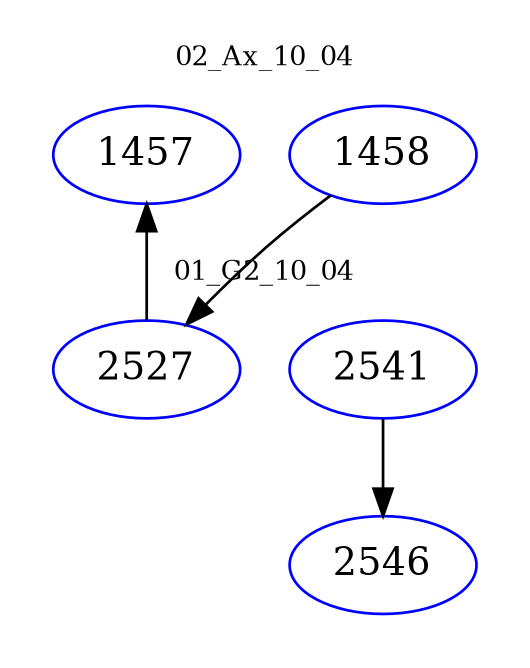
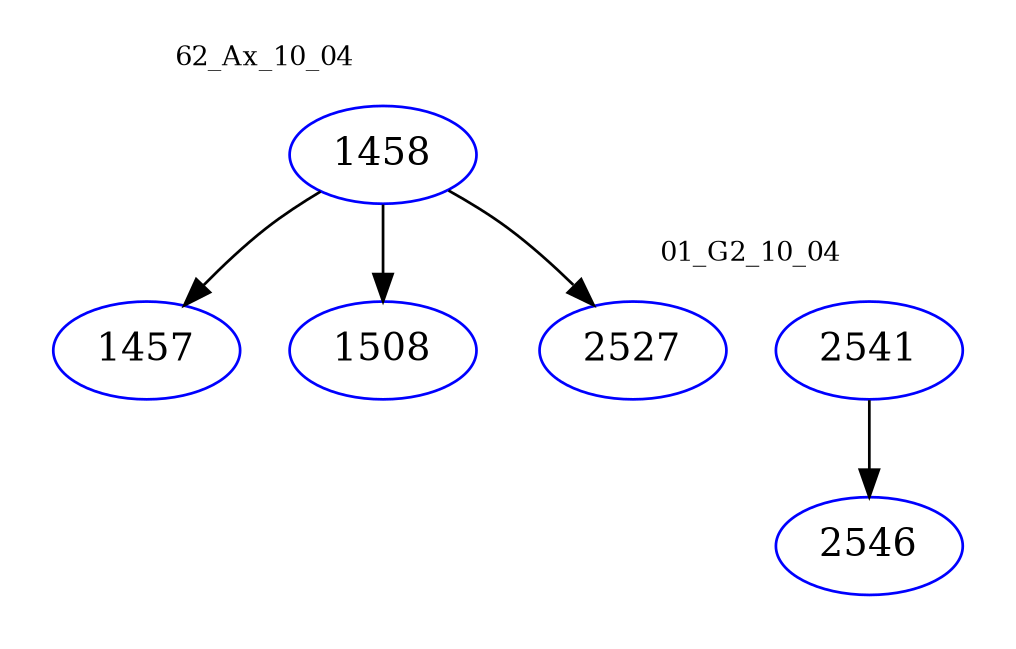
cluster "02_Ax_10_04": label "02_Ax_10_04" -> "62_Ax_10_04"
edge "2527" -> "1457": now "1458" -> "1457"
node "1508": added
